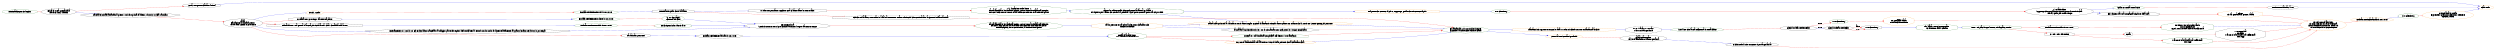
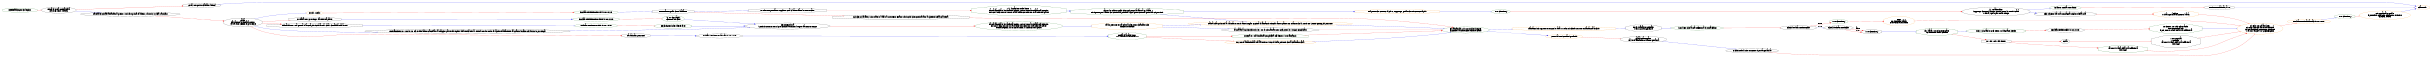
edge "Non... mi piaci in quel senso, mi dispiace, Lettie." -> "Io - Oh. *Oh.* Eh. Bene.": now "Oh, babas, non ti preoccupare Ci saremmo dati il cambio" -> "Io - Oh. *Oh.* Eh. Bene."
